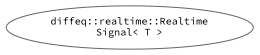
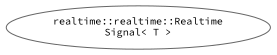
node "diffeq::realtime::Realtime Signal< T >": label "diffeq::realtime::Realtime Signal< T >" -> "realtime::realtime::Realtime Signal< T >"
